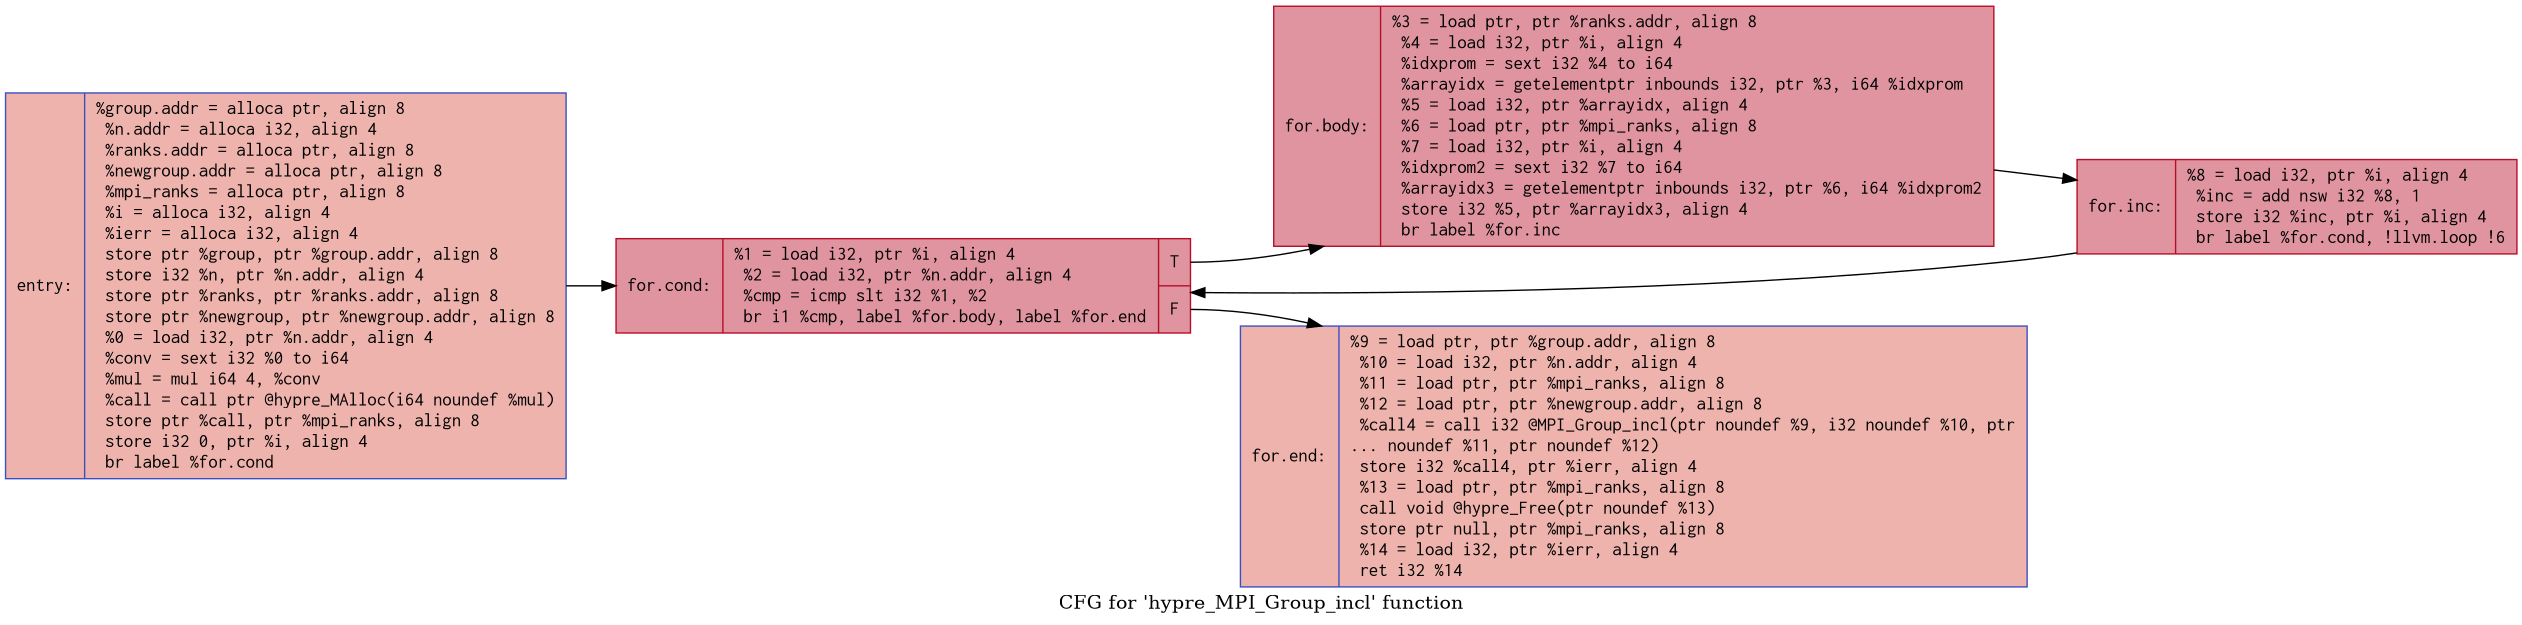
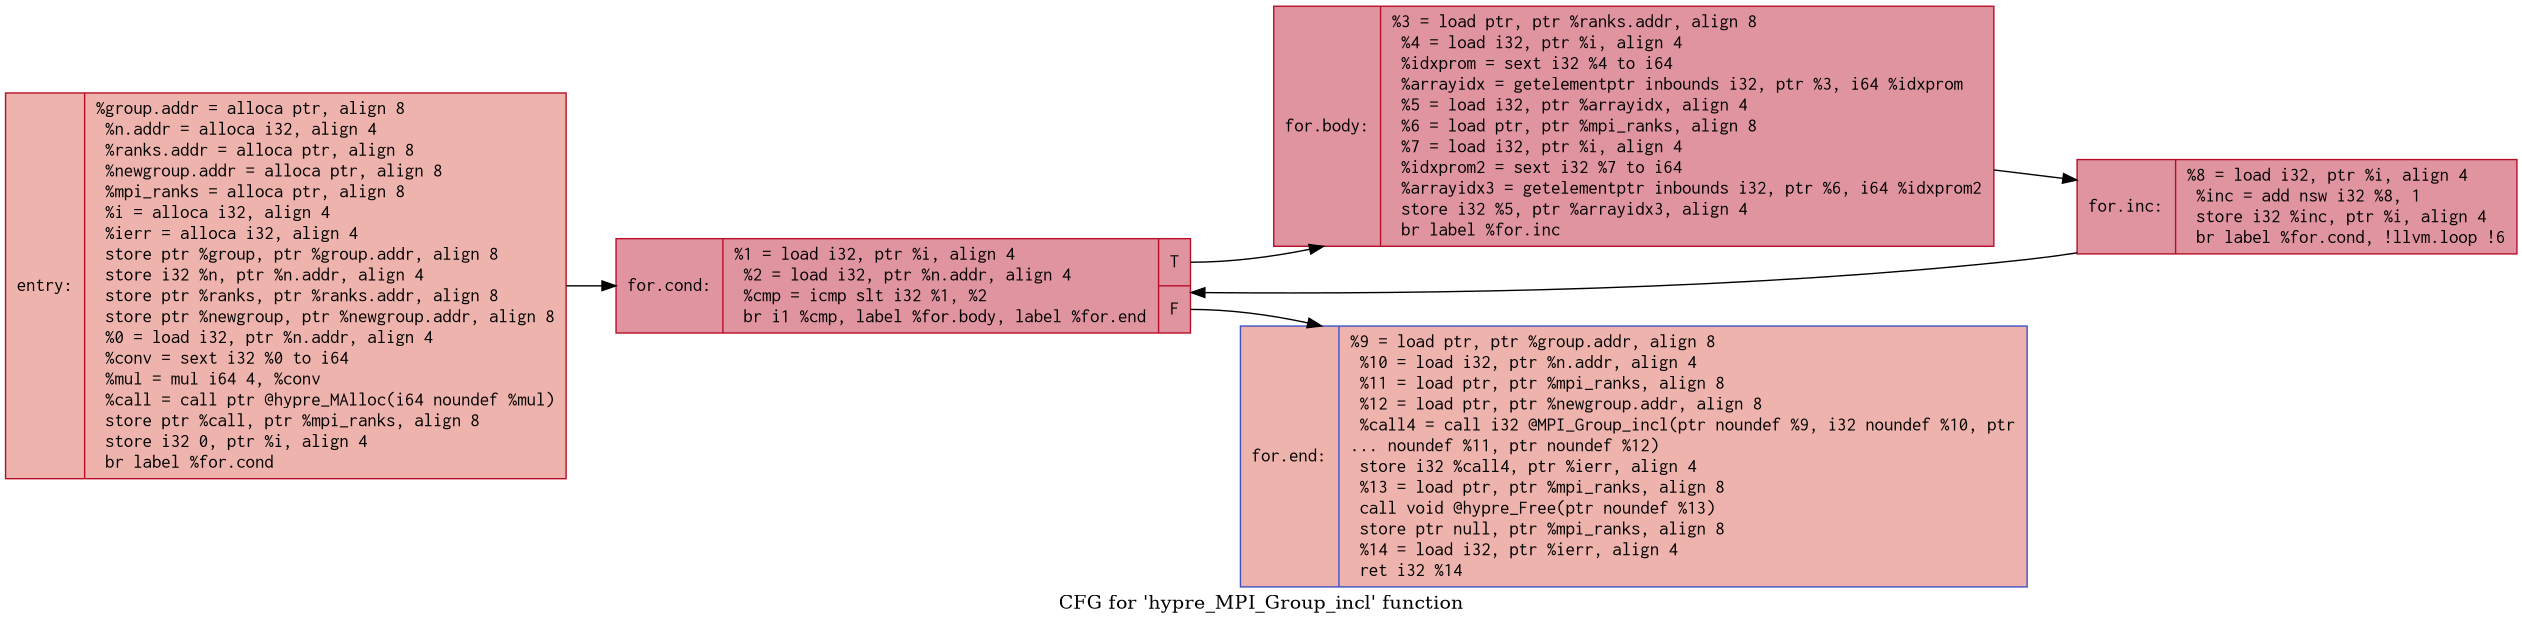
node "entry:": color #3d50c3ff -> #b70d28ff
